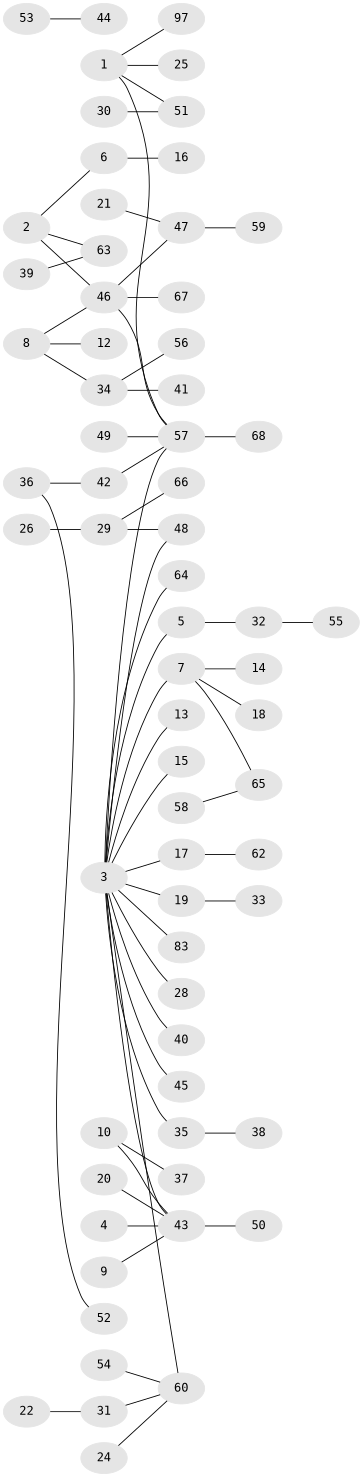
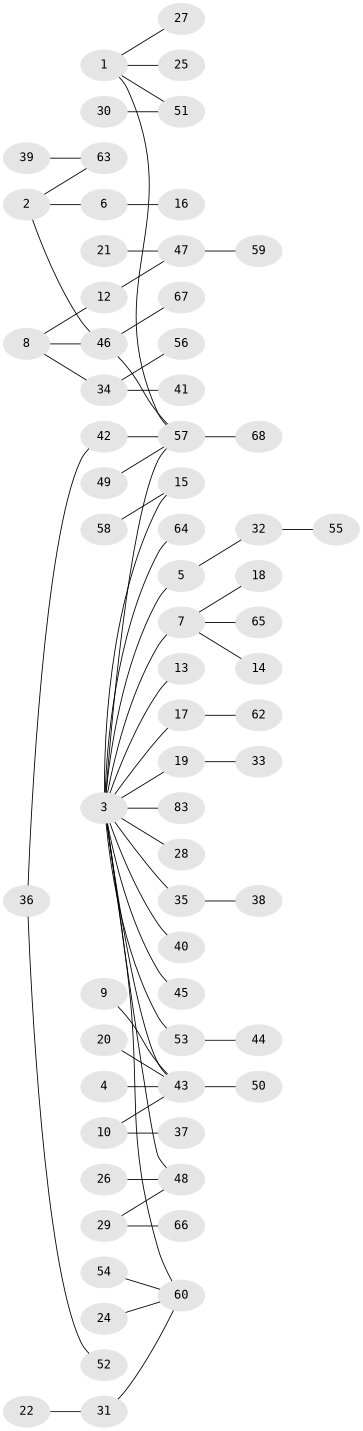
node "97": label "97" -> "27"
edge "47" -- "46": now "47" -- "12"
edge "26" -- "29": now "26" -- "48"
edge "65" -- "58": now "15" -- "58"
edge "3" -- "53": added
